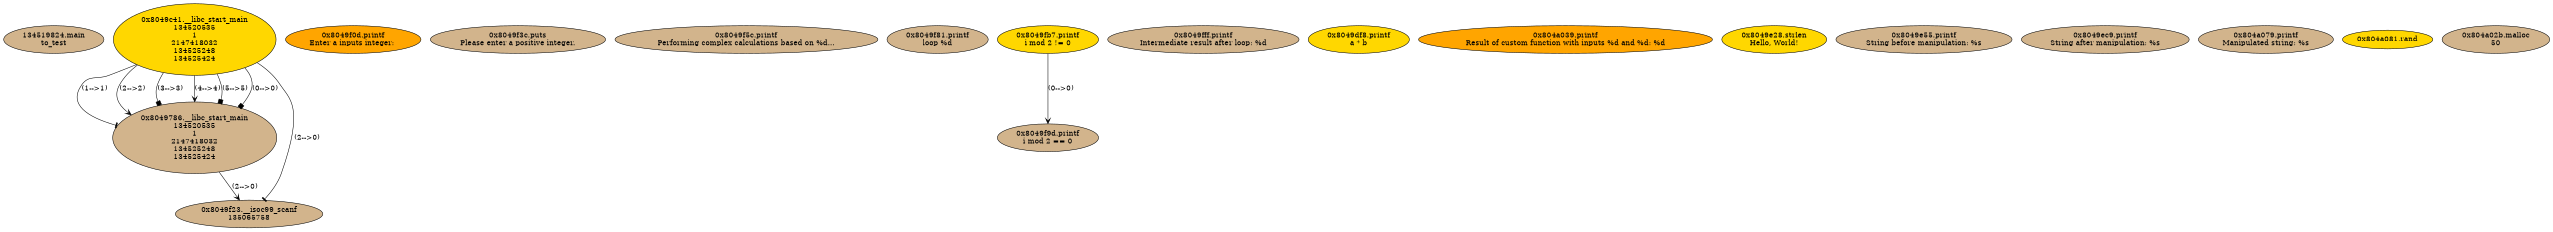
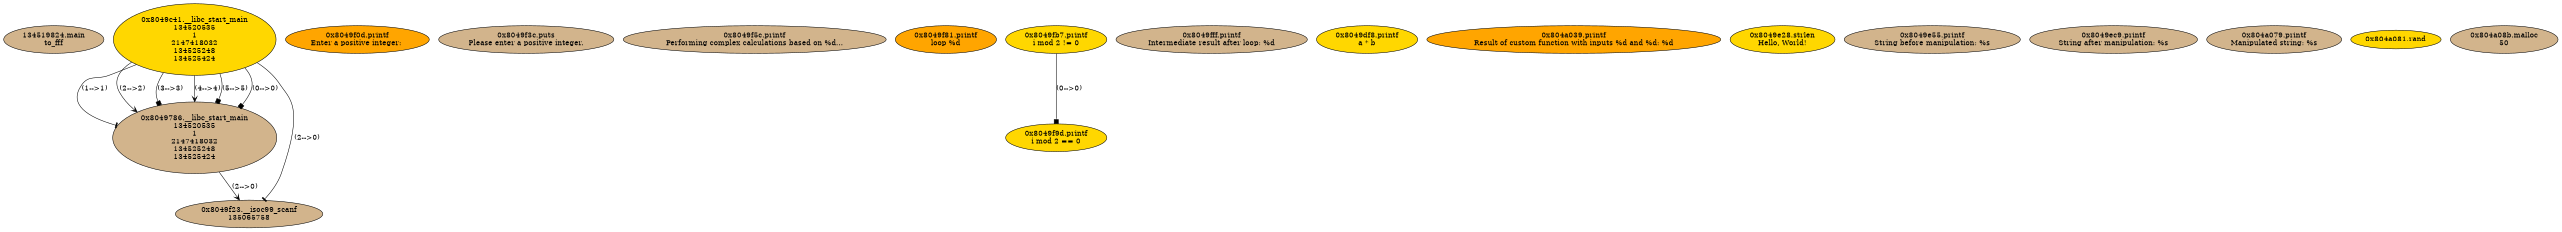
node "134519824.main to_test": label "134519824.main to_test" -> "134519824.main to_fff"
node "0x8049f0d.printf Enter a inputs integer:": label "0x8049f0d.printf Enter a inputs integer:" -> "0x8049f0d.printf Enter a positive integer:"
node "0x8049f81.printf loop %d": fillcolor tan -> orange
node "0x804a02b.malloc 50": label "0x804a02b.malloc 50" -> "0x804a08b.malloc 50"
edge "0x8049fb7.printf i mod 2 != 0" -> "0x8049f9d.printf i mod 2 == 0": arrowhead vee -> box
node "0x8049f9d.printf i mod 2 == 0": fillcolor tan -> gold
